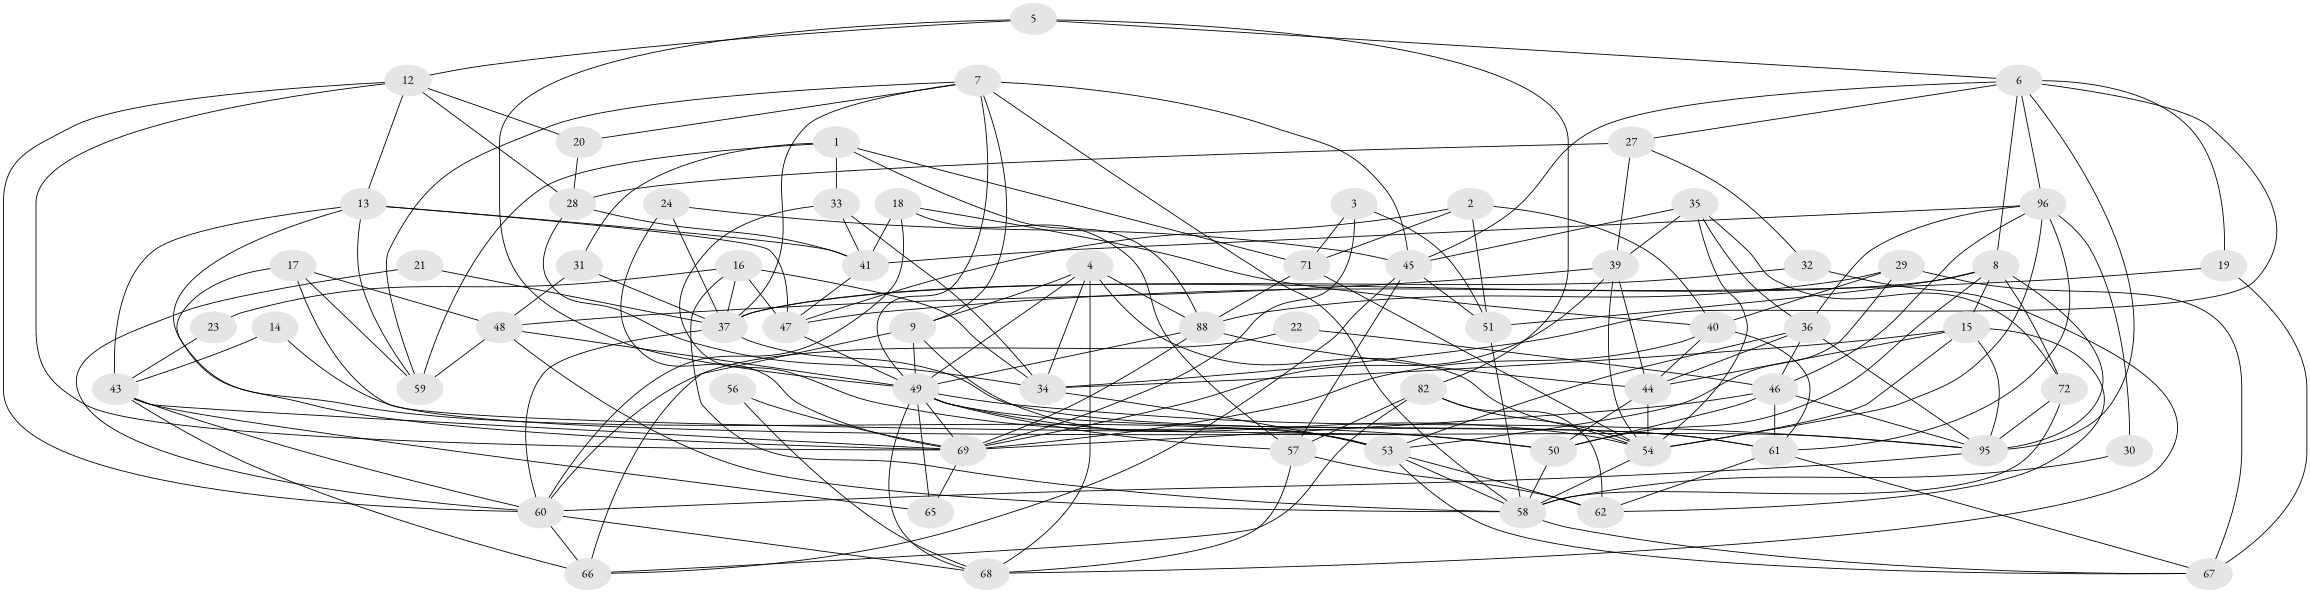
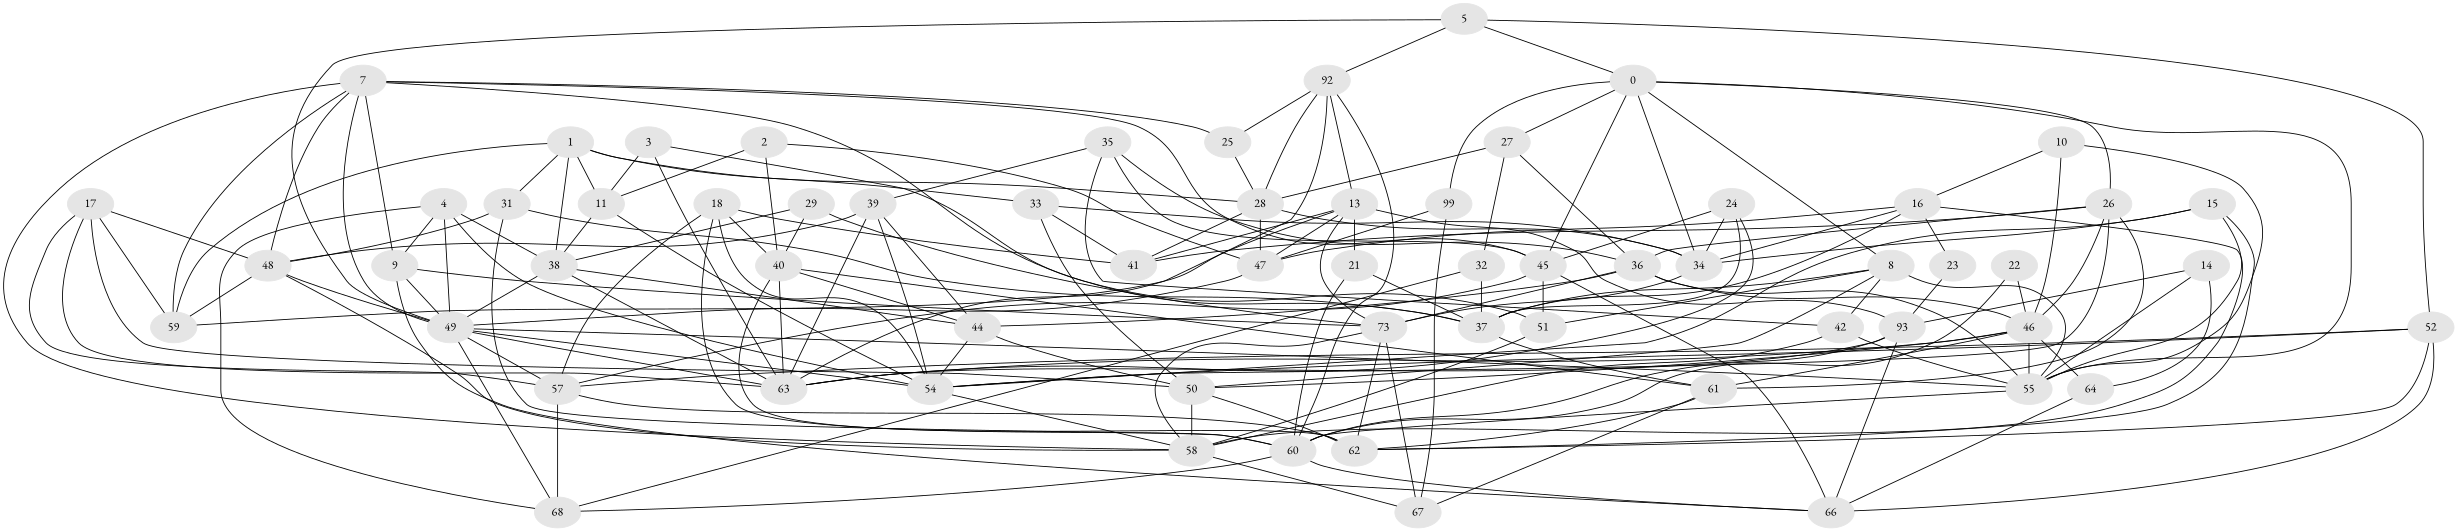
node "12": label "12" -> "92"
node "6": label "6" -> "0"
node "20": label "20" -> "25"
node "10": added
edge "7" -- "48": added
edge "1" -- "28": added
edge "27" -- "39": now "27" -- "36"
node "96": label "96" -> "26"
edge "13" -- "21": added
node "71": label "71" -> "11"
edge "2" -- "51": removed
node "19": label "19" -> "99"
edge "8" -- "15": removed
edge "41" -- "47": now "28" -- "47"
edge "29" -- "67": removed
edge "35" -- "54": now "18" -- "54"
edge "4" -- "34": now "24" -- "34"
node "88": label "88" -> "38"
edge "15" -- "44": removed
edge "17" -- "57": added
edge "37" -- "60": now "31" -- "60"
node "43": label "43" -> "93"
node "56": removed
node "82": label "82" -> "52"
node "72": label "72" -> "42"
node "64": added
edge "50" -- "62": added
edge "49" -- "61": removed
edge "40" -- "62": added
node "69": label "69" -> "63"
node "53": label "53" -> "73"
node "95": label "95" -> "55"
node "30": removed
node "65": removed
